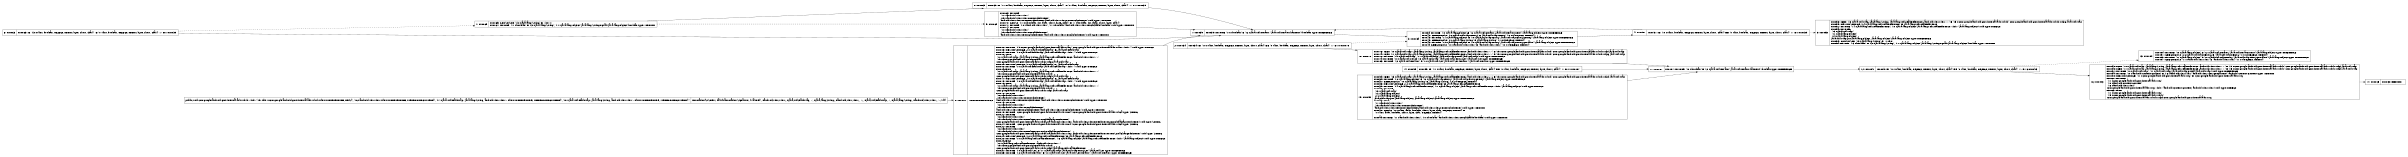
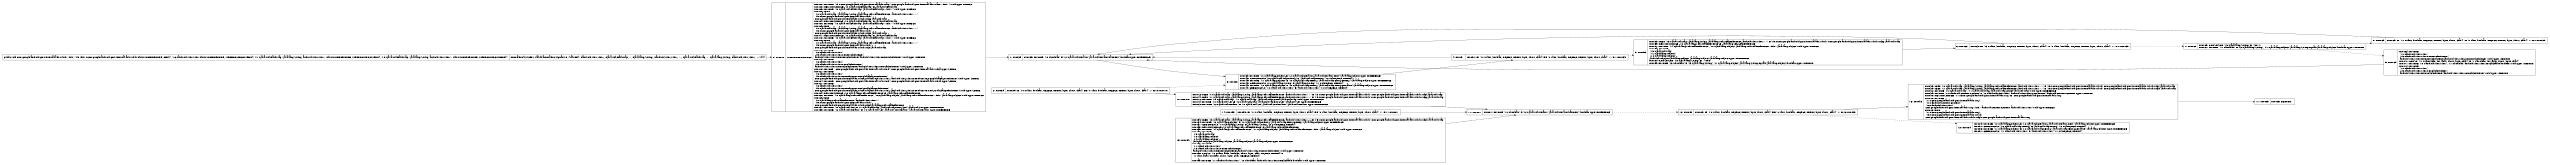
edge "5: 0x0053" -> "6: 0x0063": added
edge "11: 0x0087" -> "12: 0x008b": style solid -> dashed
node "15: 0x009b": text "0x00ab: IPUT" -> "0x00ab: INVOKE"
